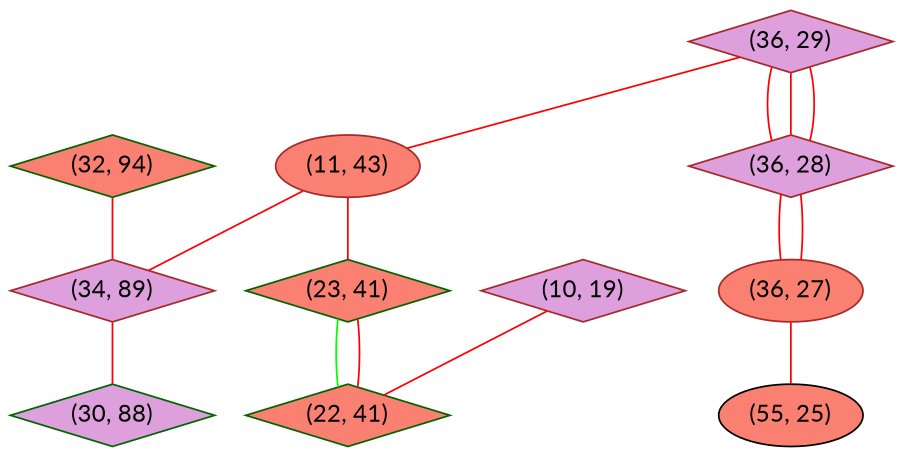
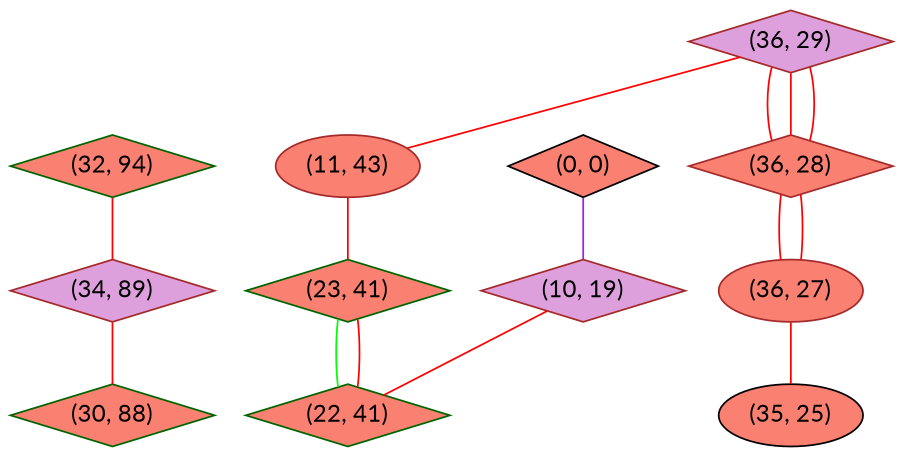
node "(0, 0)": added
node "(36, 28)": fillcolor plum -> salmon
edge "(11, 43)" -- "(34, 89)": removed
node "(30, 88)": fillcolor plum -> salmon
node "(55, 25)": label "(55, 25)" -> "(35, 25)"
